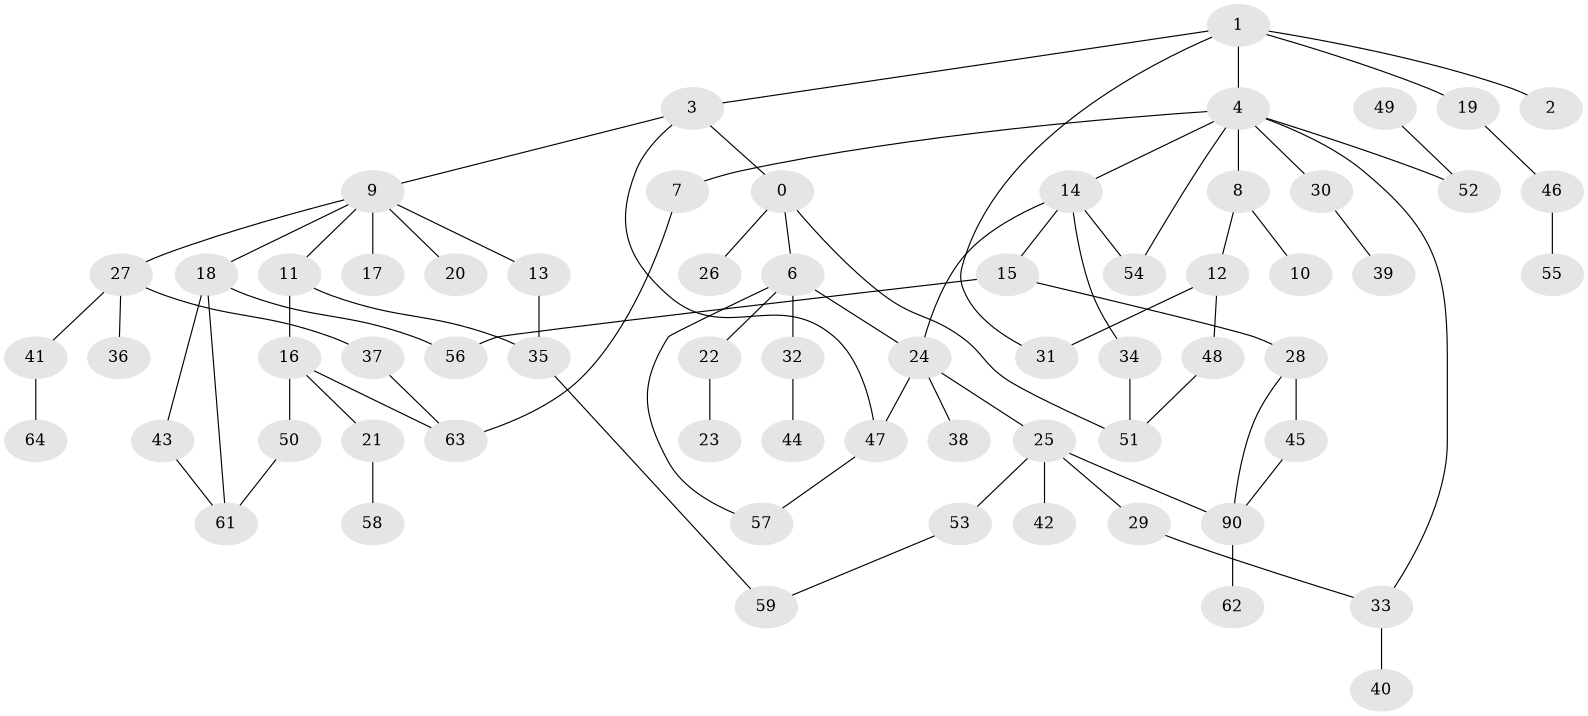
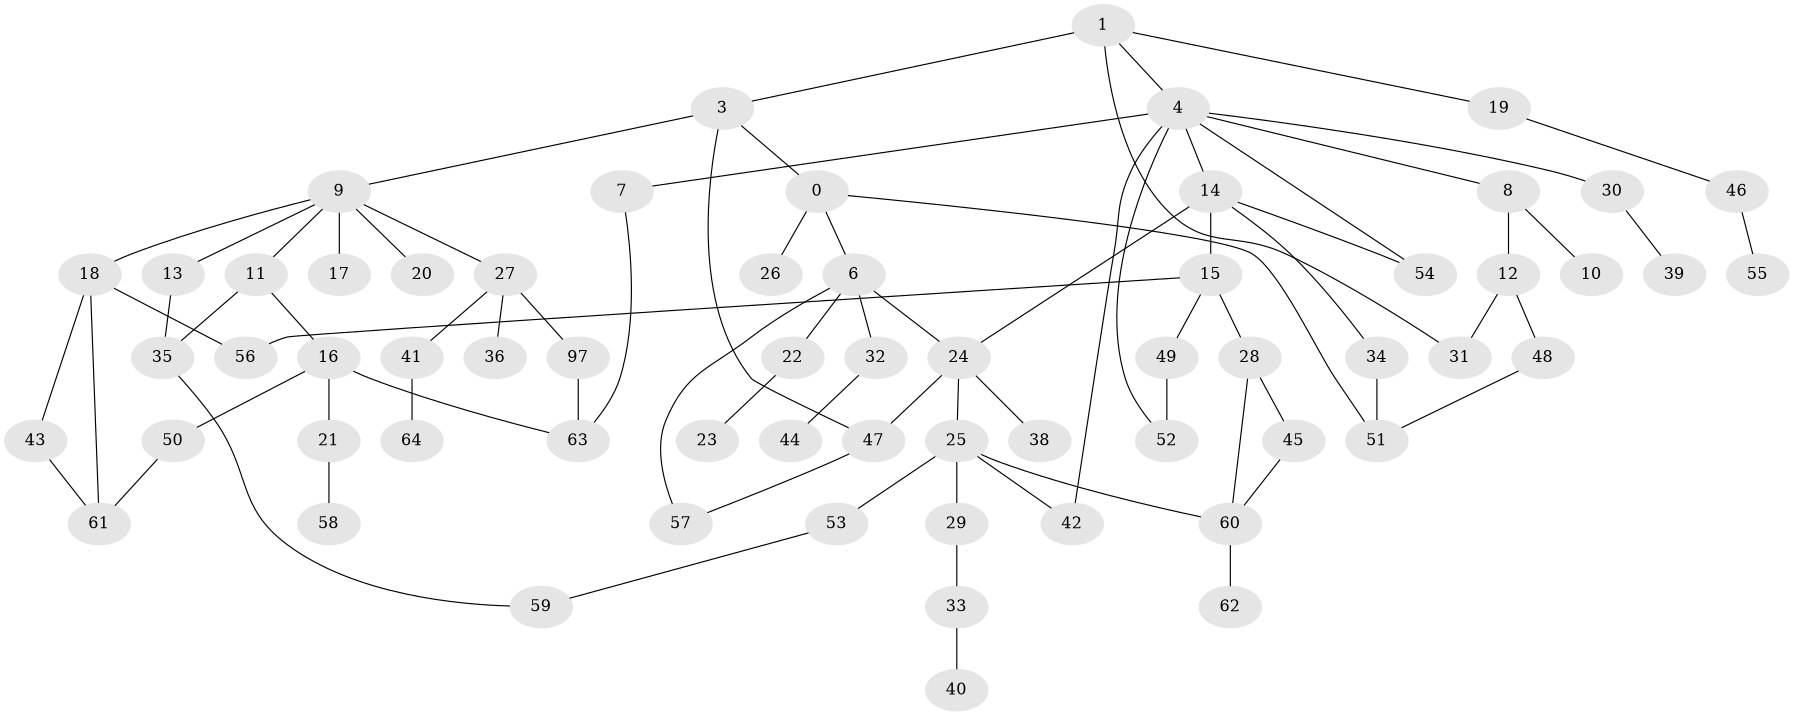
node "2": removed
edge "15" -- "49": added
edge "4" -- "33": now "4" -- "42"
node "37": label "37" -> "97"
node "90": label "90" -> "60"
